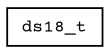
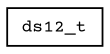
node "ds18_t": label "ds18_t" -> "ds12_t"
